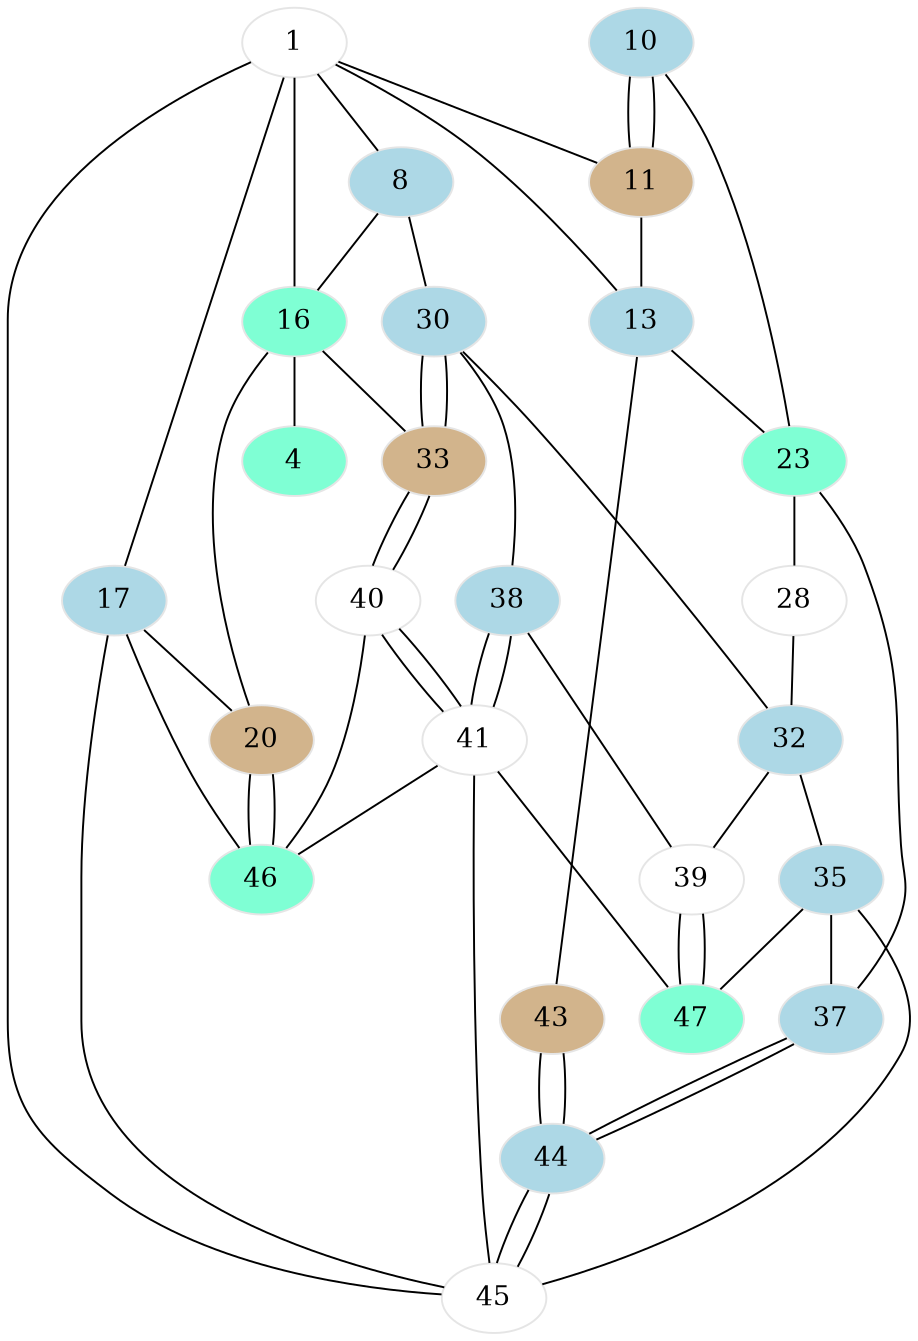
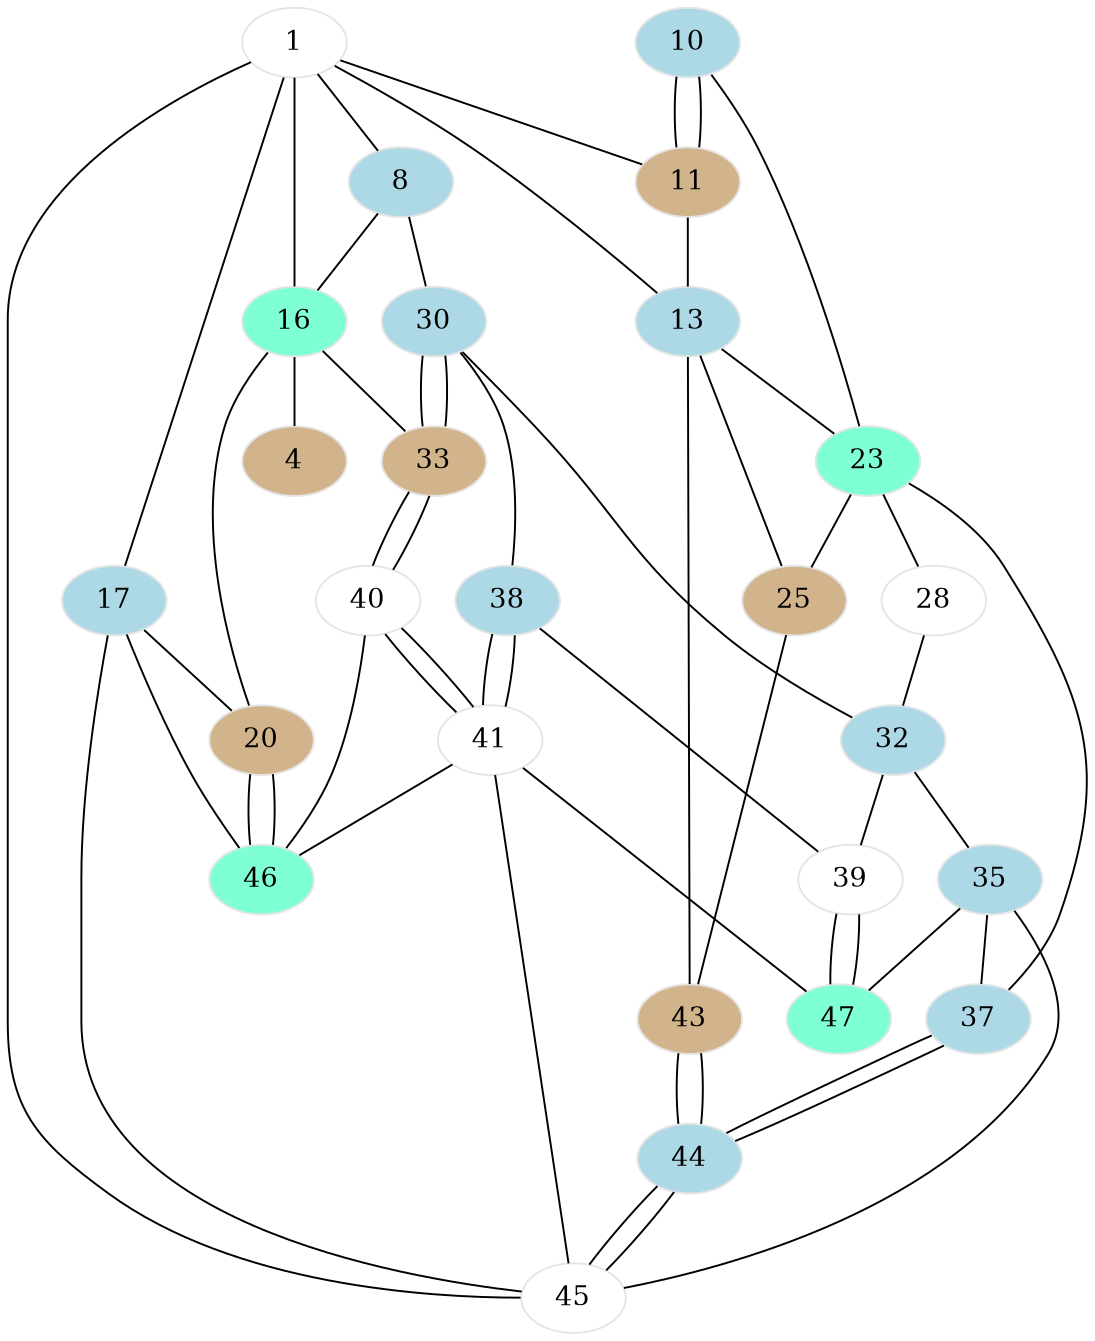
node "4": fillcolor aquamarine -> tan
node "25": added
